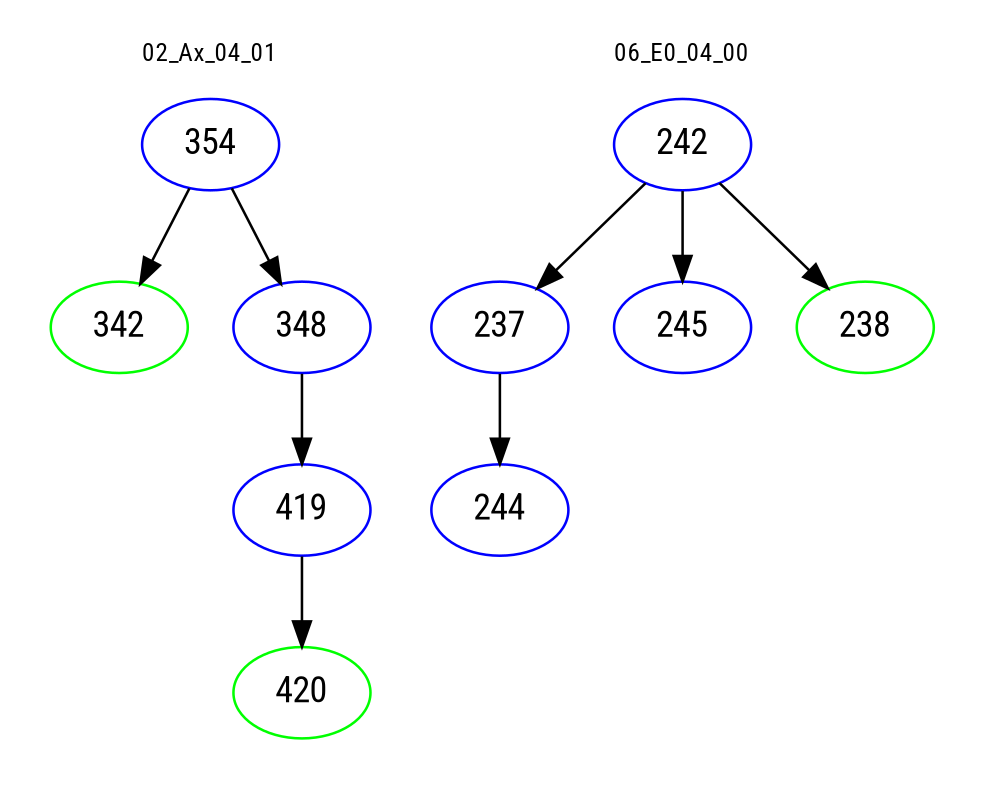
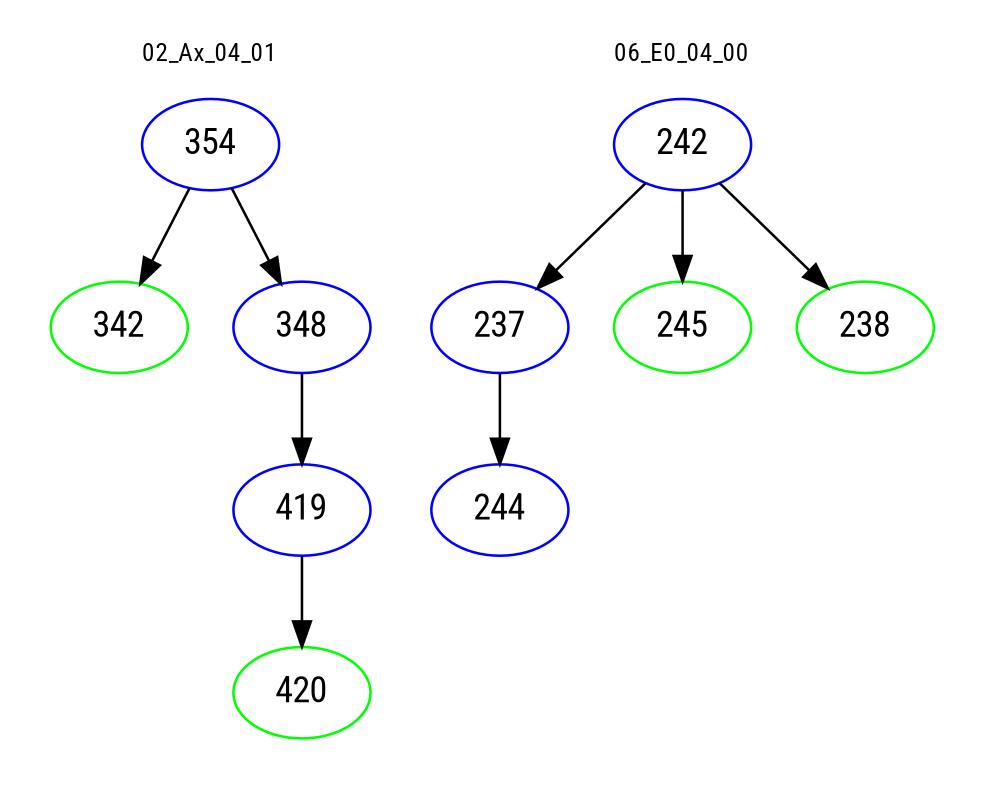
node "245": color blue -> green
